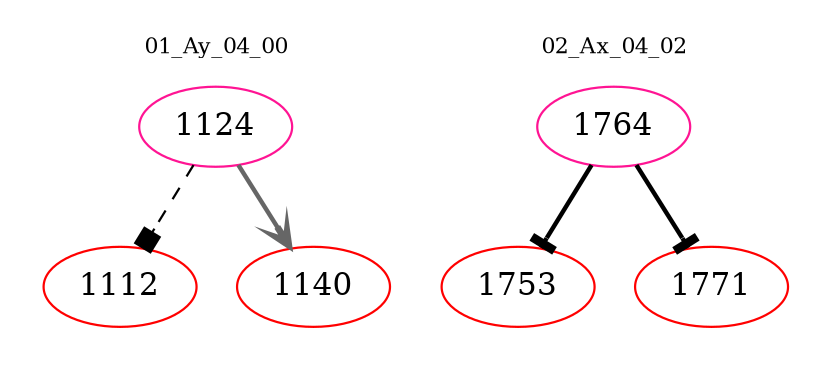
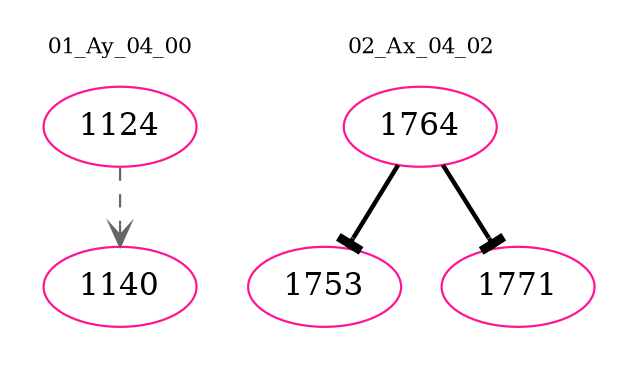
edge "1124" -> "1140": style bold -> dashed
node "1112": removed
node "1140": color red -> deeppink
node "1753": color red -> deeppink
node "1771": color red -> deeppink
